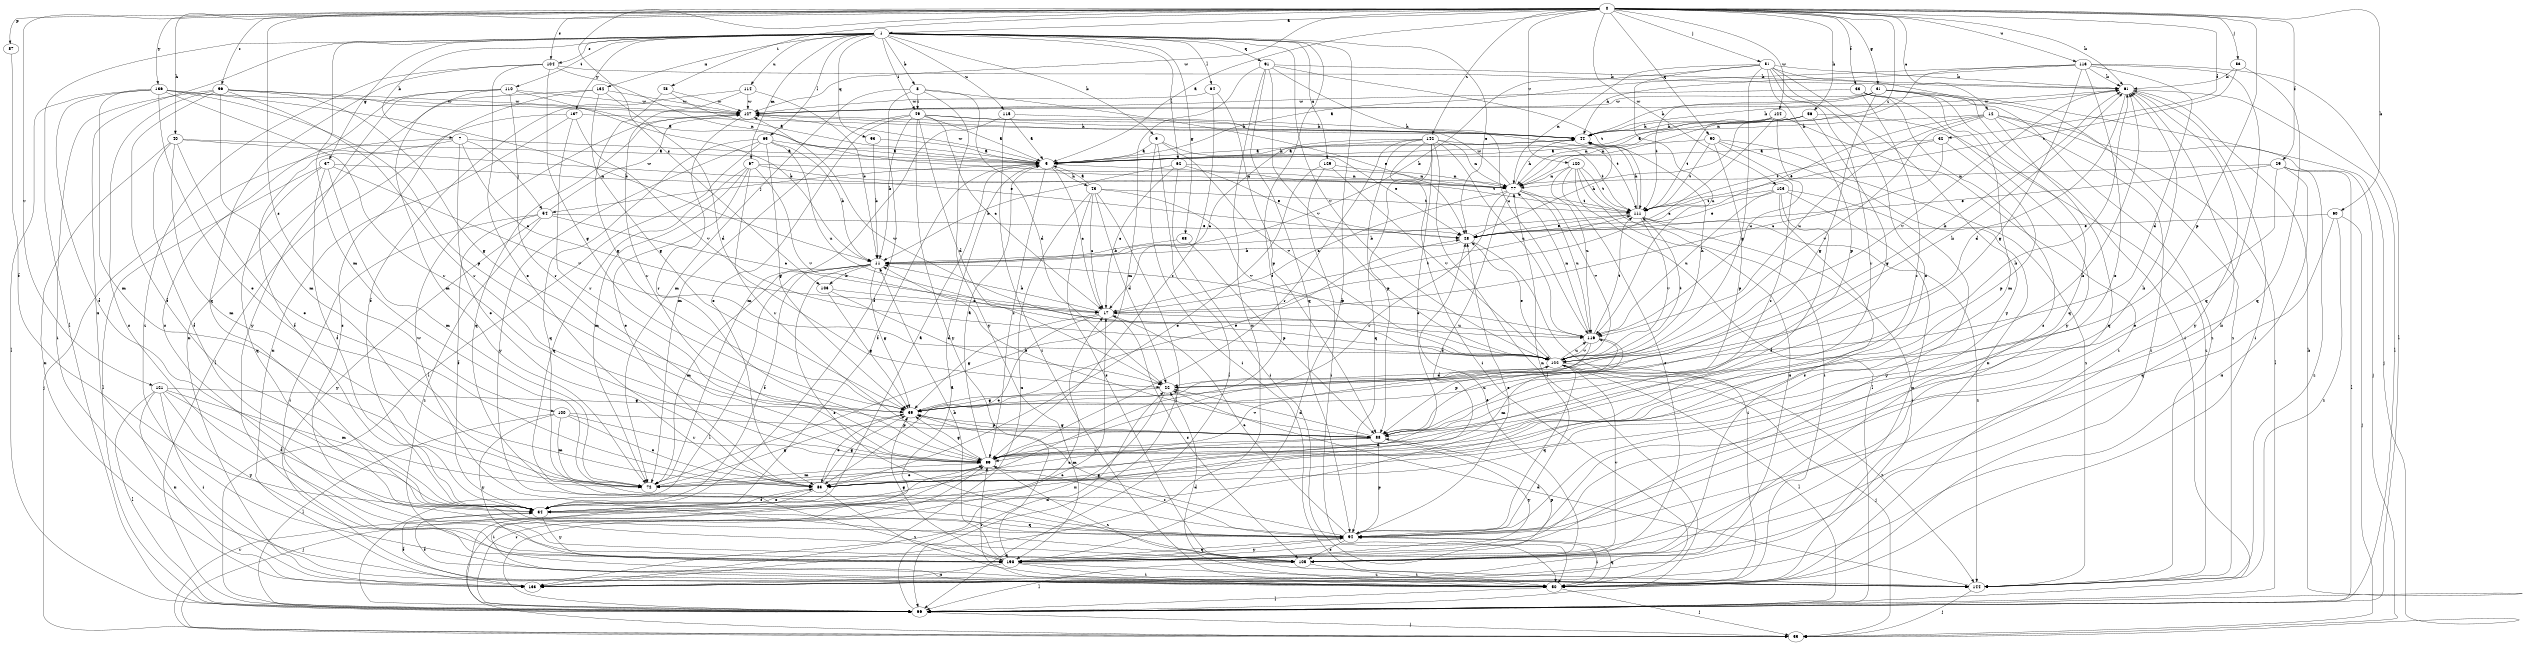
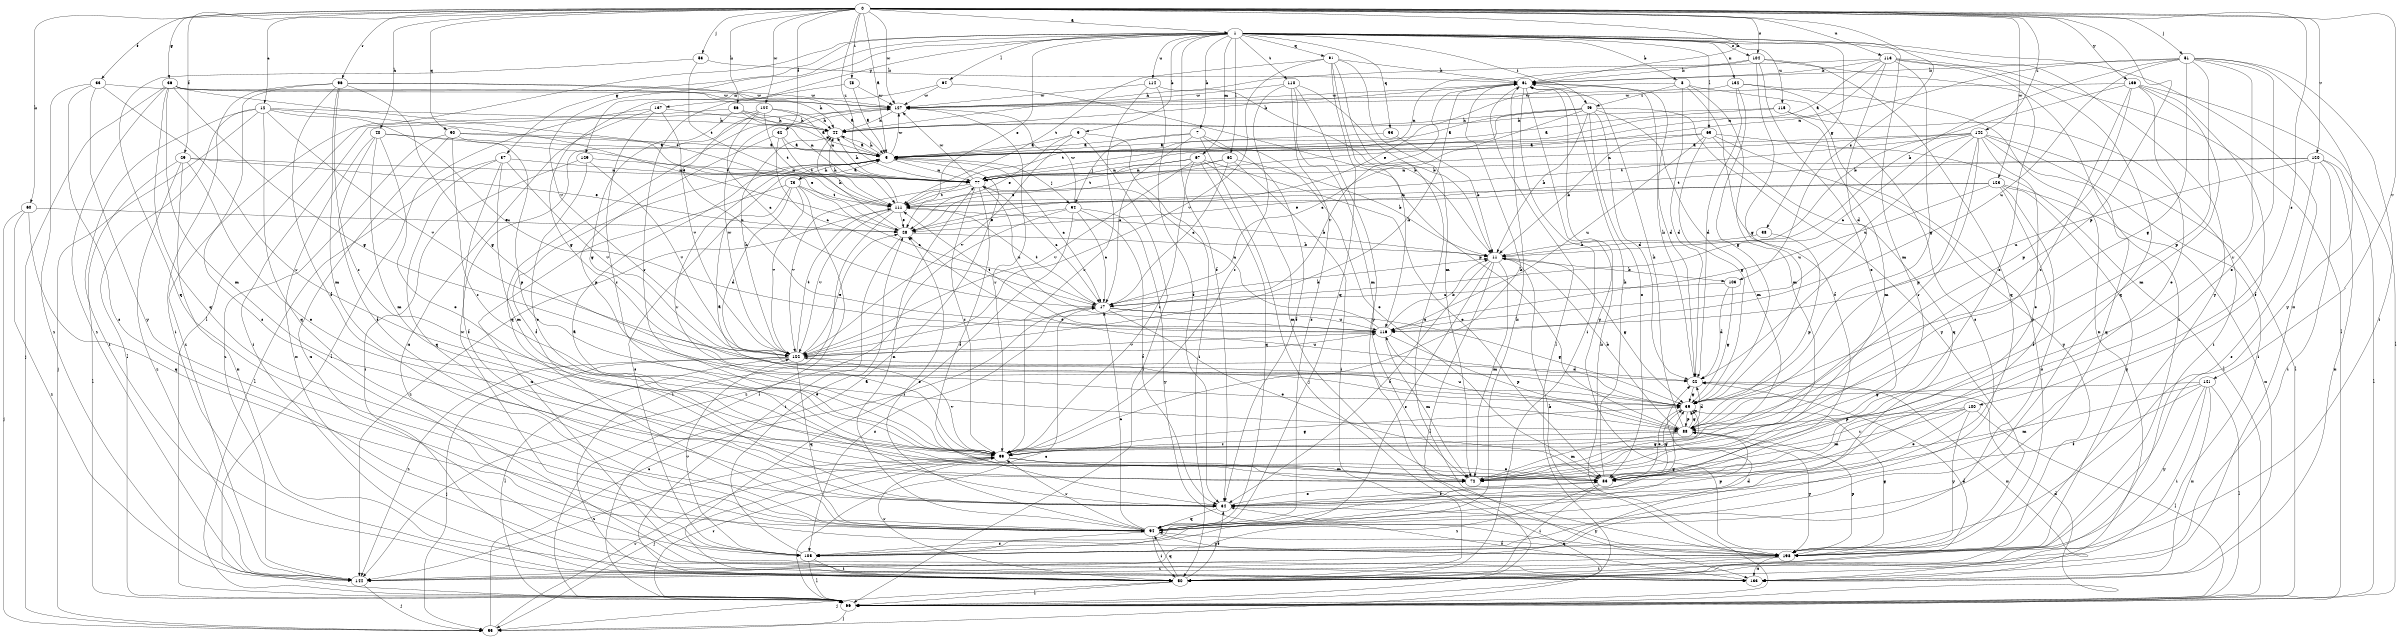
node "87": removed
node "31": label "31" -> "36"
edge "51" -> "66": now "51" -> "50"
